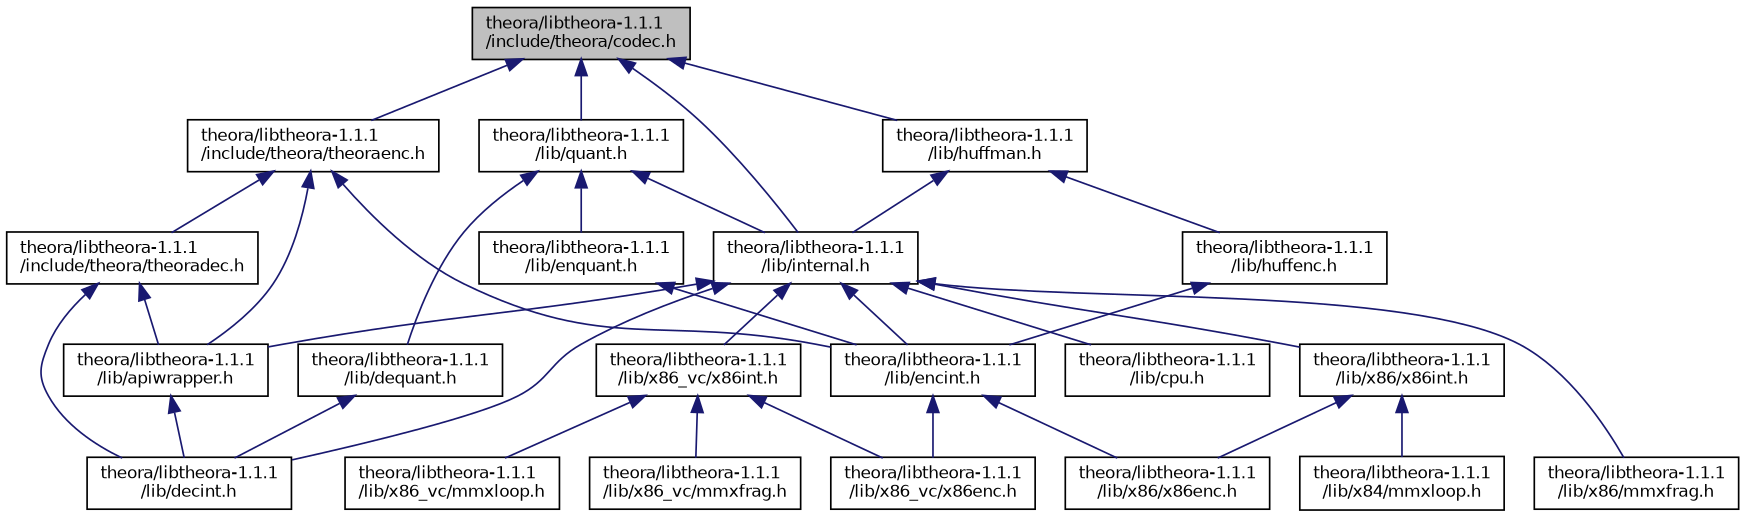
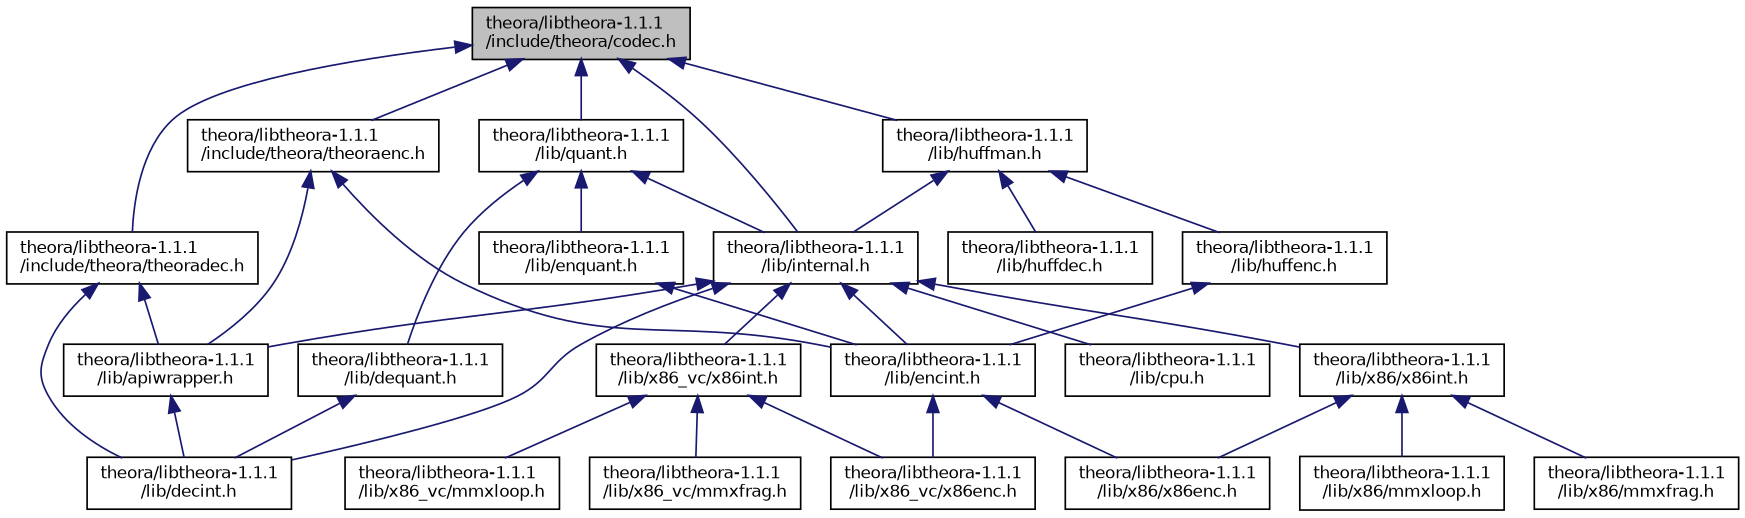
edge "theora/libtheora-1.1.1 /include/theora/theoradec.h" -> "theora/libtheora-1.1.1 /include/theora/theoraenc.h": now "theora/libtheora-1.1.1 /include/theora/theoradec.h" -> "theora/libtheora-1.1.1 /include/theora/codec.h"
node "theora/libtheora-1.1.1 /lib/huffdec.h": added
edge "theora/libtheora-1.1.1 /lib/x86/mmxfrag.h" -> "theora/libtheora-1.1.1 /lib/internal.h": now "theora/libtheora-1.1.1 /lib/x86/mmxfrag.h" -> "theora/libtheora-1.1.1 /lib/x86/x86int.h"
node "theora/libtheora-1.1.1 /lib/x84/mmxloop.h": label "theora/libtheora-1.1.1 /lib/x84/mmxloop.h" -> "theora/libtheora-1.1.1 /lib/x86/mmxloop.h"
